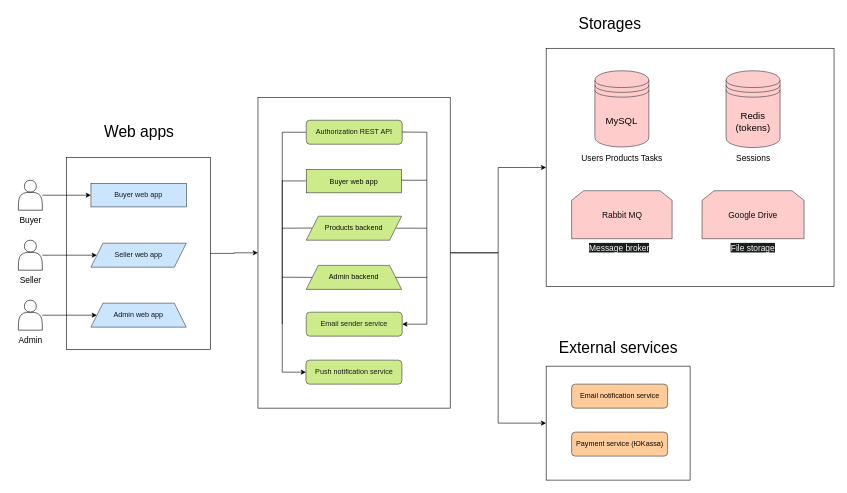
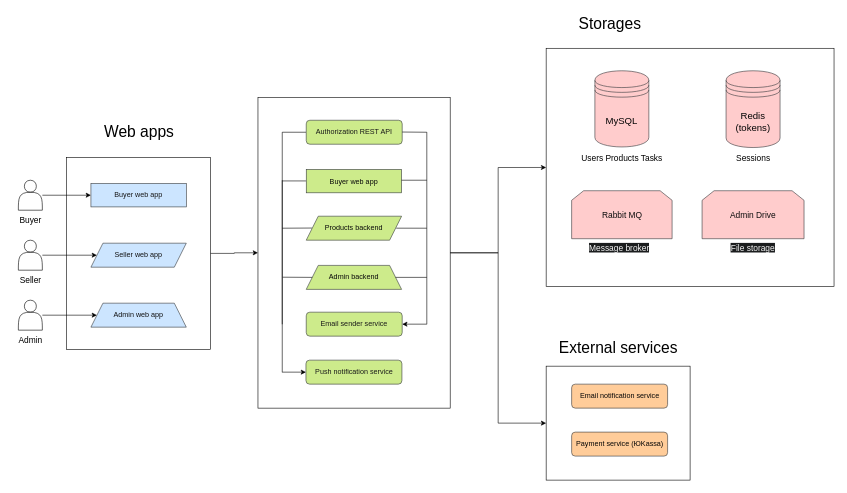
node "Google Drive": label "Google Drive" -> "Admin Drive"
